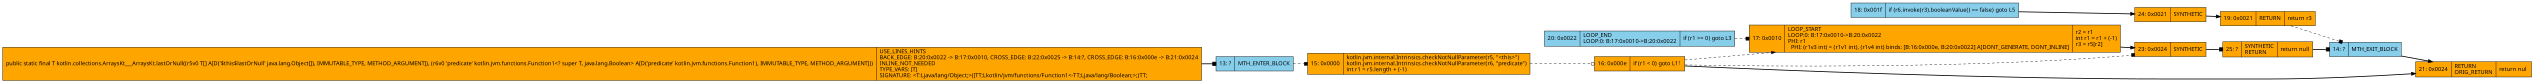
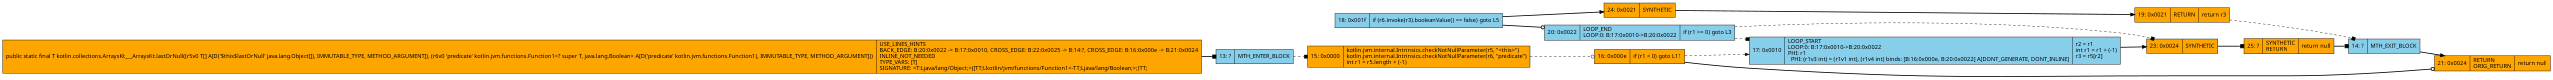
edge "18: 0x001f" -> "20: 0x0022": added
node "17: 0x0010": fillcolor orange -> skyblue
edge "16: 0x000e" -> "23: 0x0024": now "20: 0x0022" -> "23: 0x0024"
edge "16: 0x000e" -> "21: 0x0024": arrowhead normal -> odot
